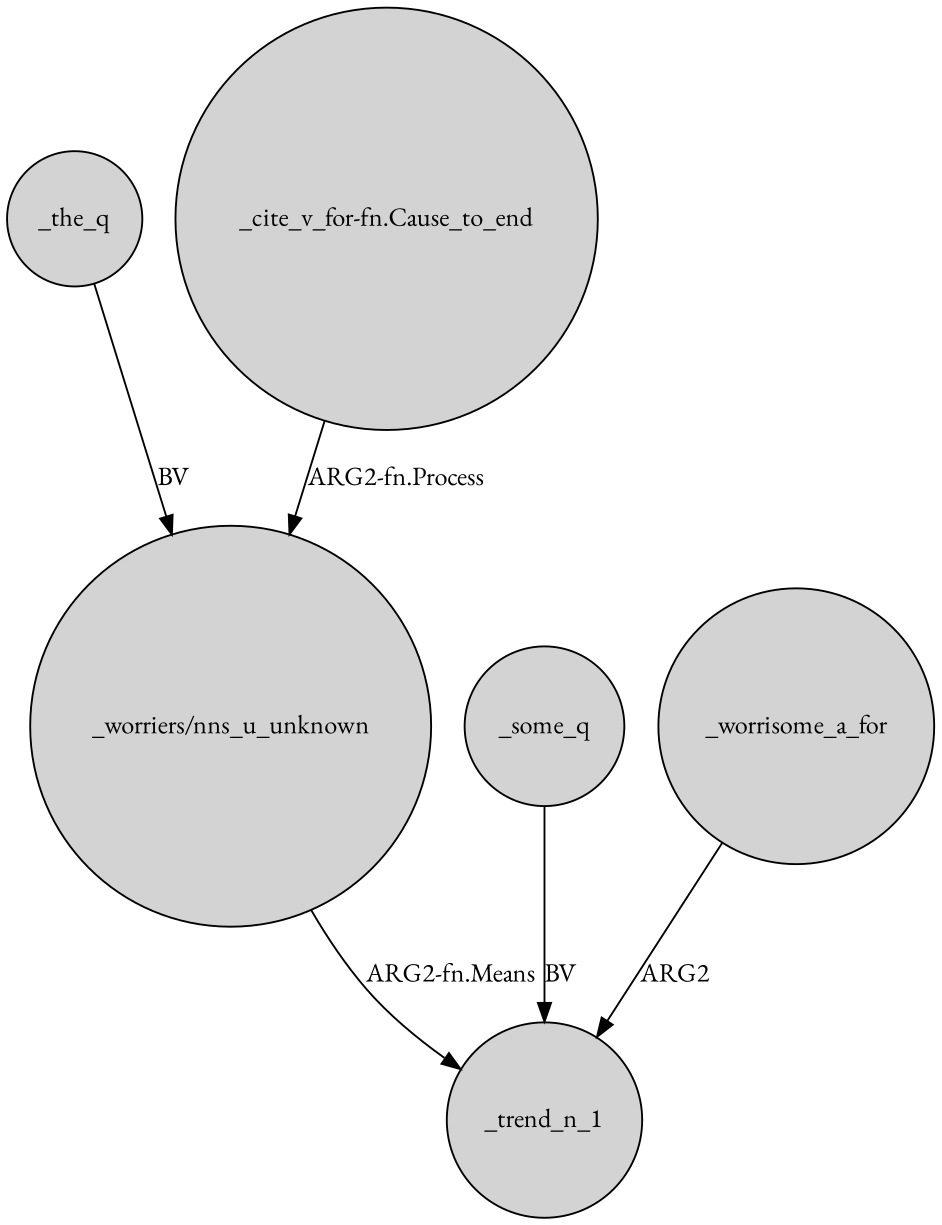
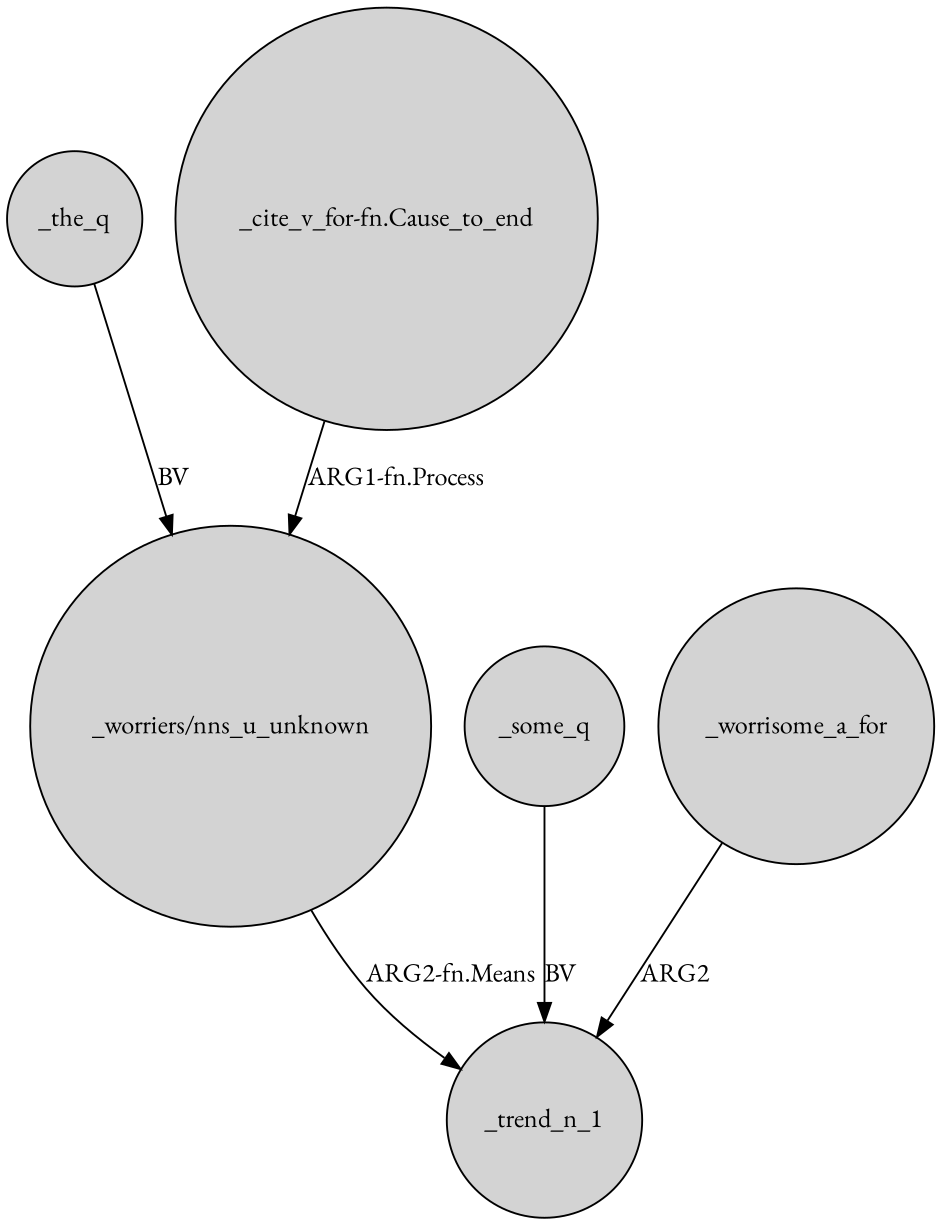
edge "_cite_v_for-fn.Cause_to_end" -> "_worriers/nns_u_unknown": label "ARG2-fn.Process" -> "ARG1-fn.Process"
